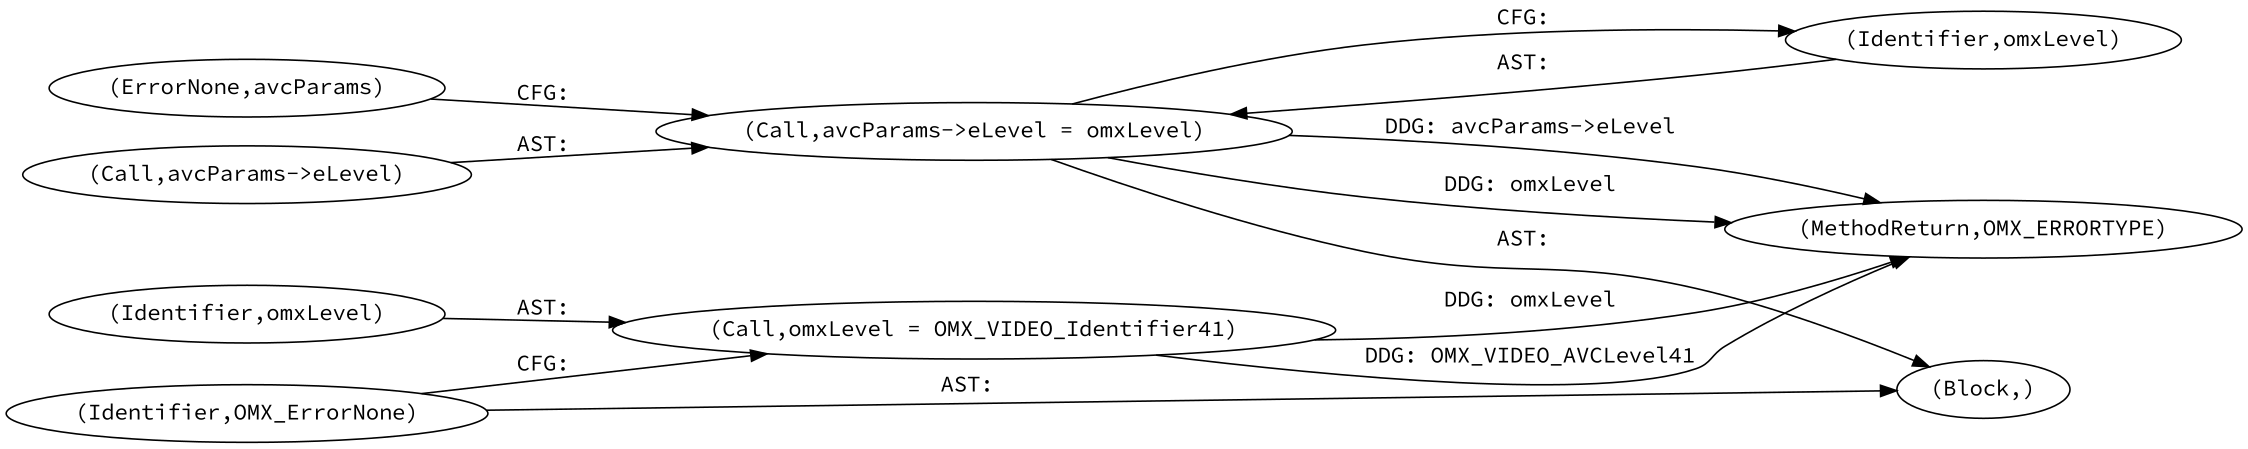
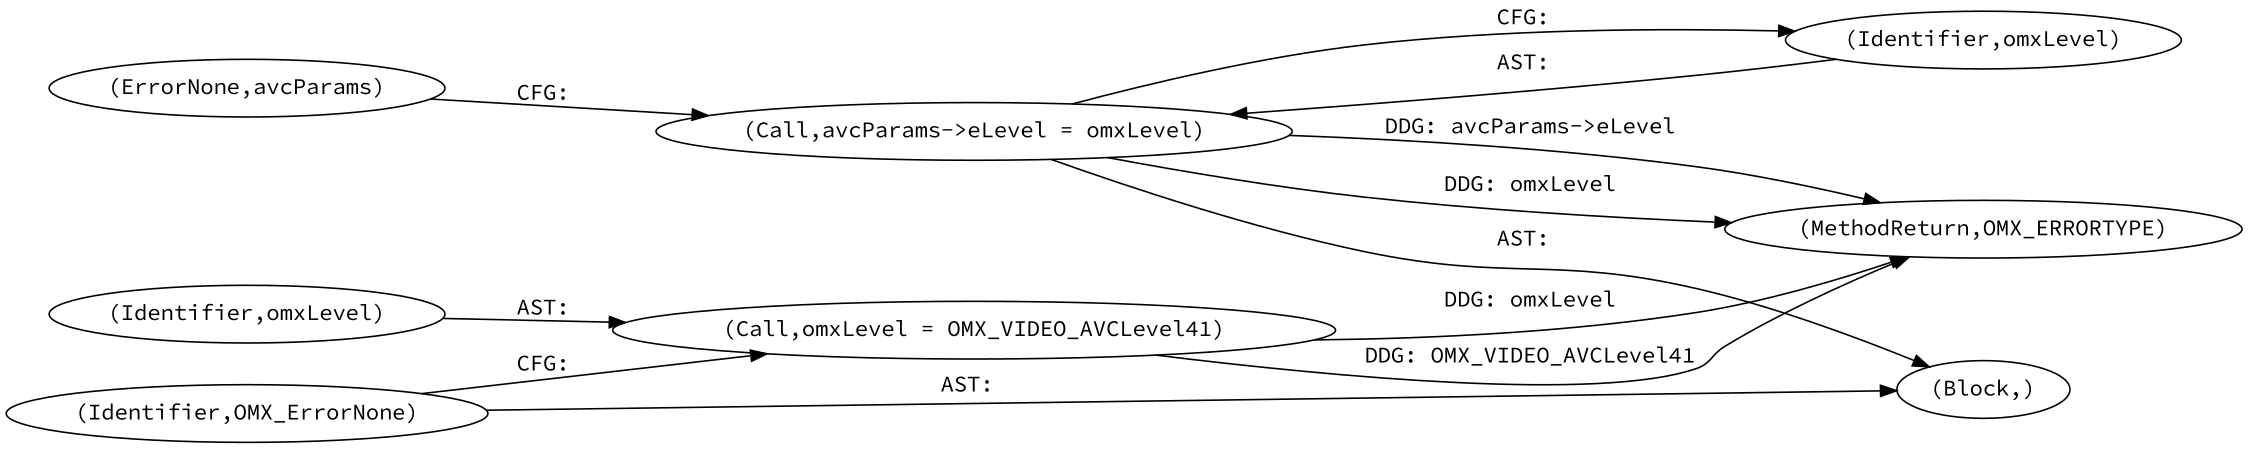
node "(Call,avcParams->eLevel)": removed
node "(Call,omxLevel = OMX_VIDEO_Identifier41)": label "(Call,omxLevel = OMX_VIDEO_Identifier41)" -> "(Call,omxLevel = OMX_VIDEO_AVCLevel41)"
